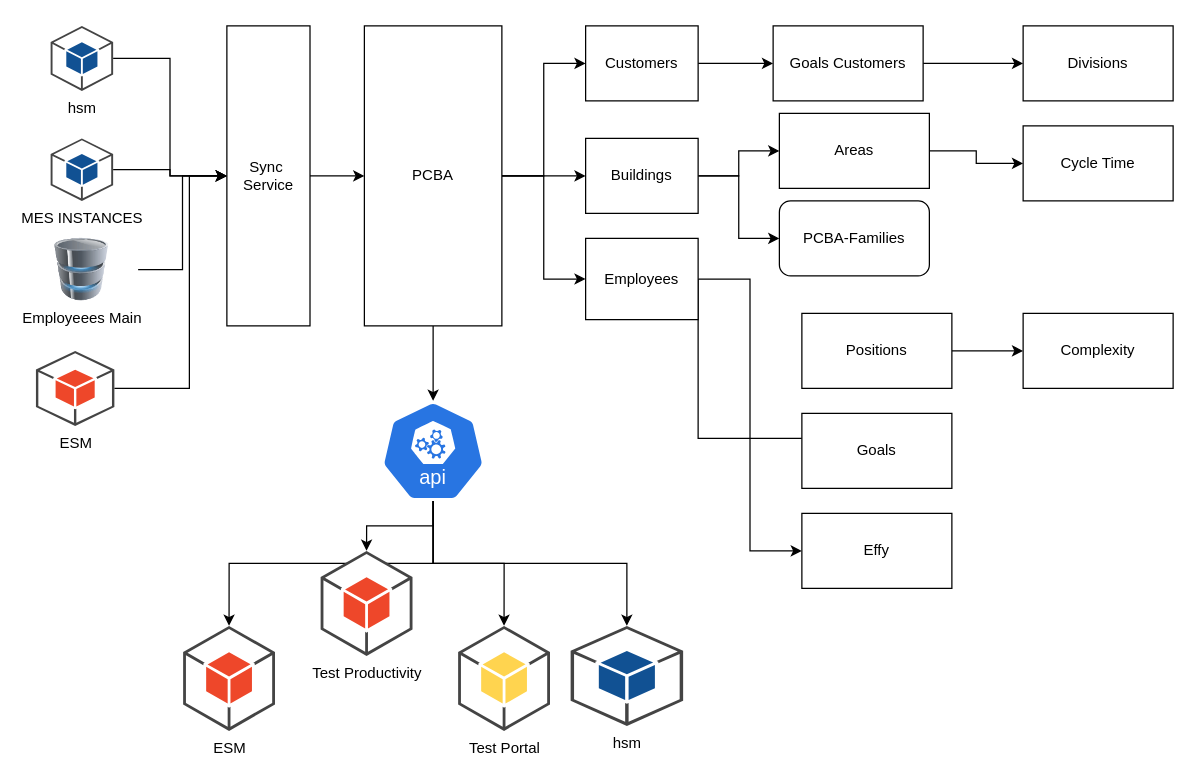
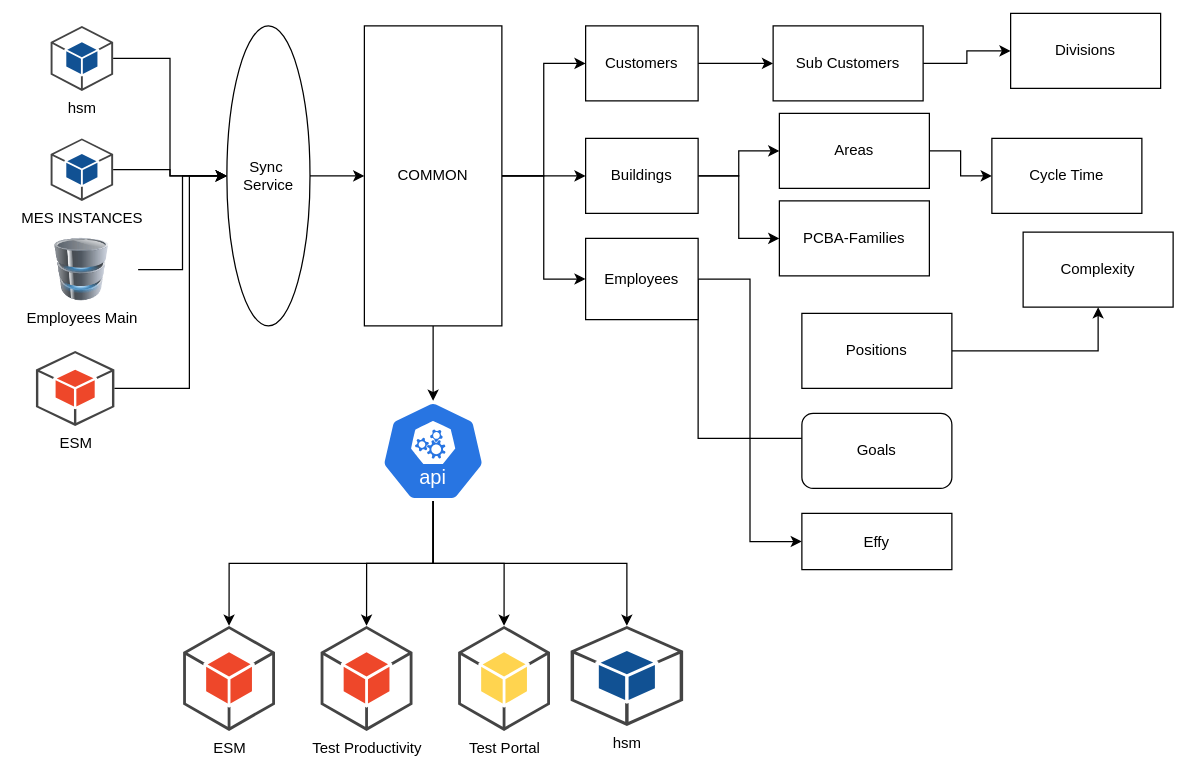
node "Goals Customers": label "Goals Customers" -> "Sub Customers"
node "Divisions": moved (1098, 63) -> (1086, 51)
node "Cycle Time": moved (1098, 163) -> (1067, 176)
node "Sync Service": shape rectangle -> ellipse
node "PCBA": label "PCBA" -> "COMMON"
node "PCBA-Families": shape rounded rectangle -> rectangle
node "Employeees Main": label "Employeees Main" -> "Employees Main"
node "Complexity": moved (1098, 351) -> (1098, 269)
node "Goals": shape rectangle -> rounded rectangle
node "Effy": size 150x75 -> 150x56
node "Test Productivity": moved (367, 603) -> (367, 678)
